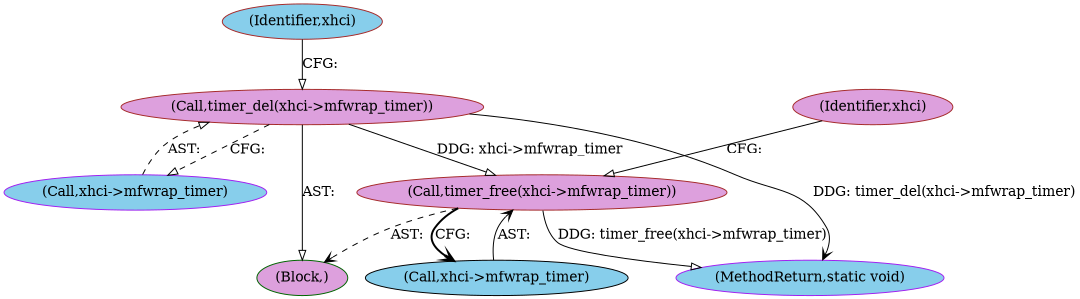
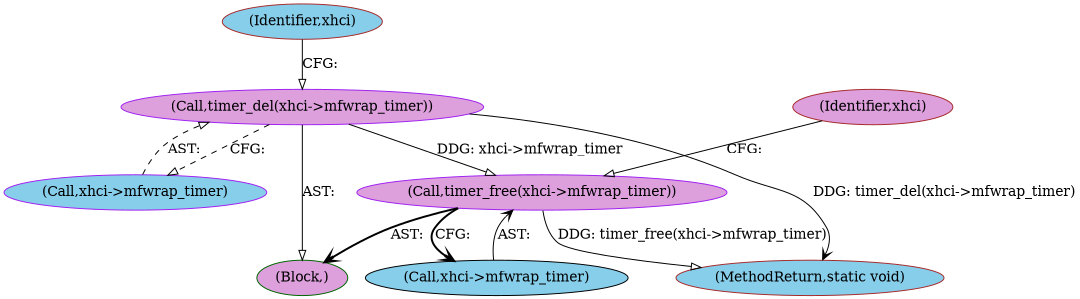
node "(Call,timer_del(xhci->mfwrap_timer))": color brown -> purple
node "(Call,timer_free(xhci->mfwrap_timer))": color brown -> purple
edge "(Call,timer_free(xhci->mfwrap_timer))" -> "(Block,)": style dashed -> bold
node "(MethodReturn,static void)": color purple -> brown
